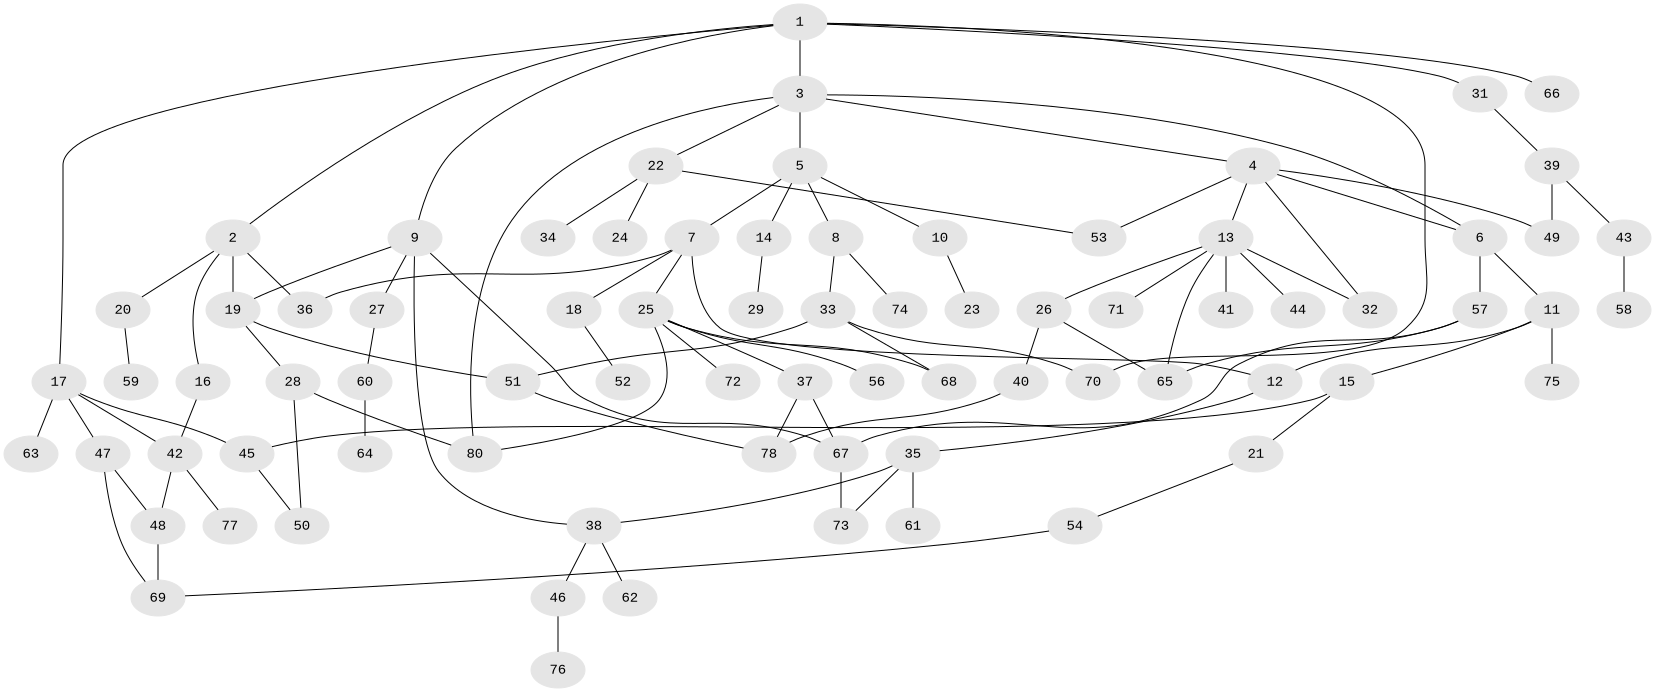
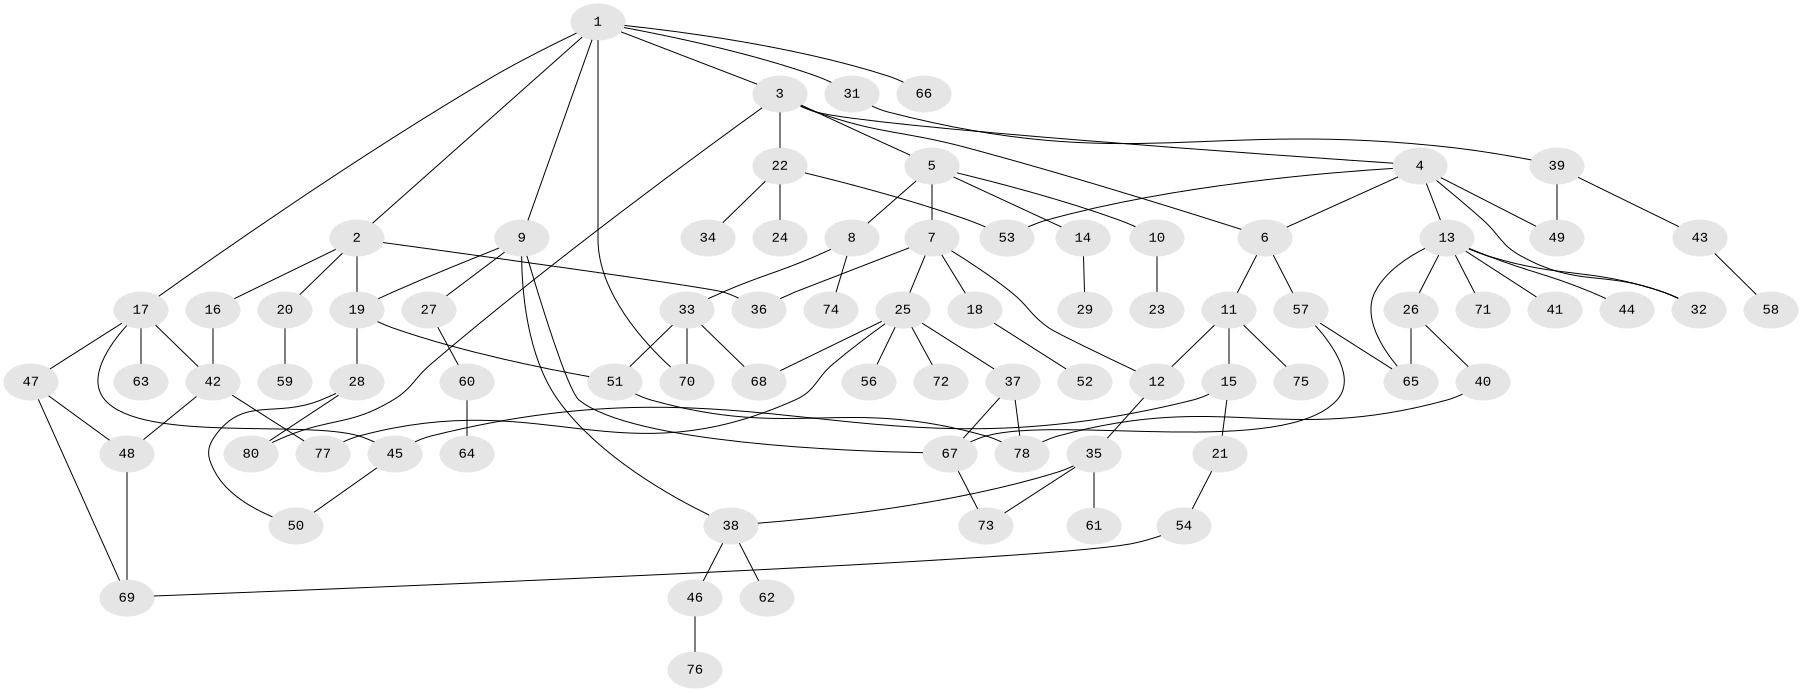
edge "25" -- "80": now "25" -- "77"
